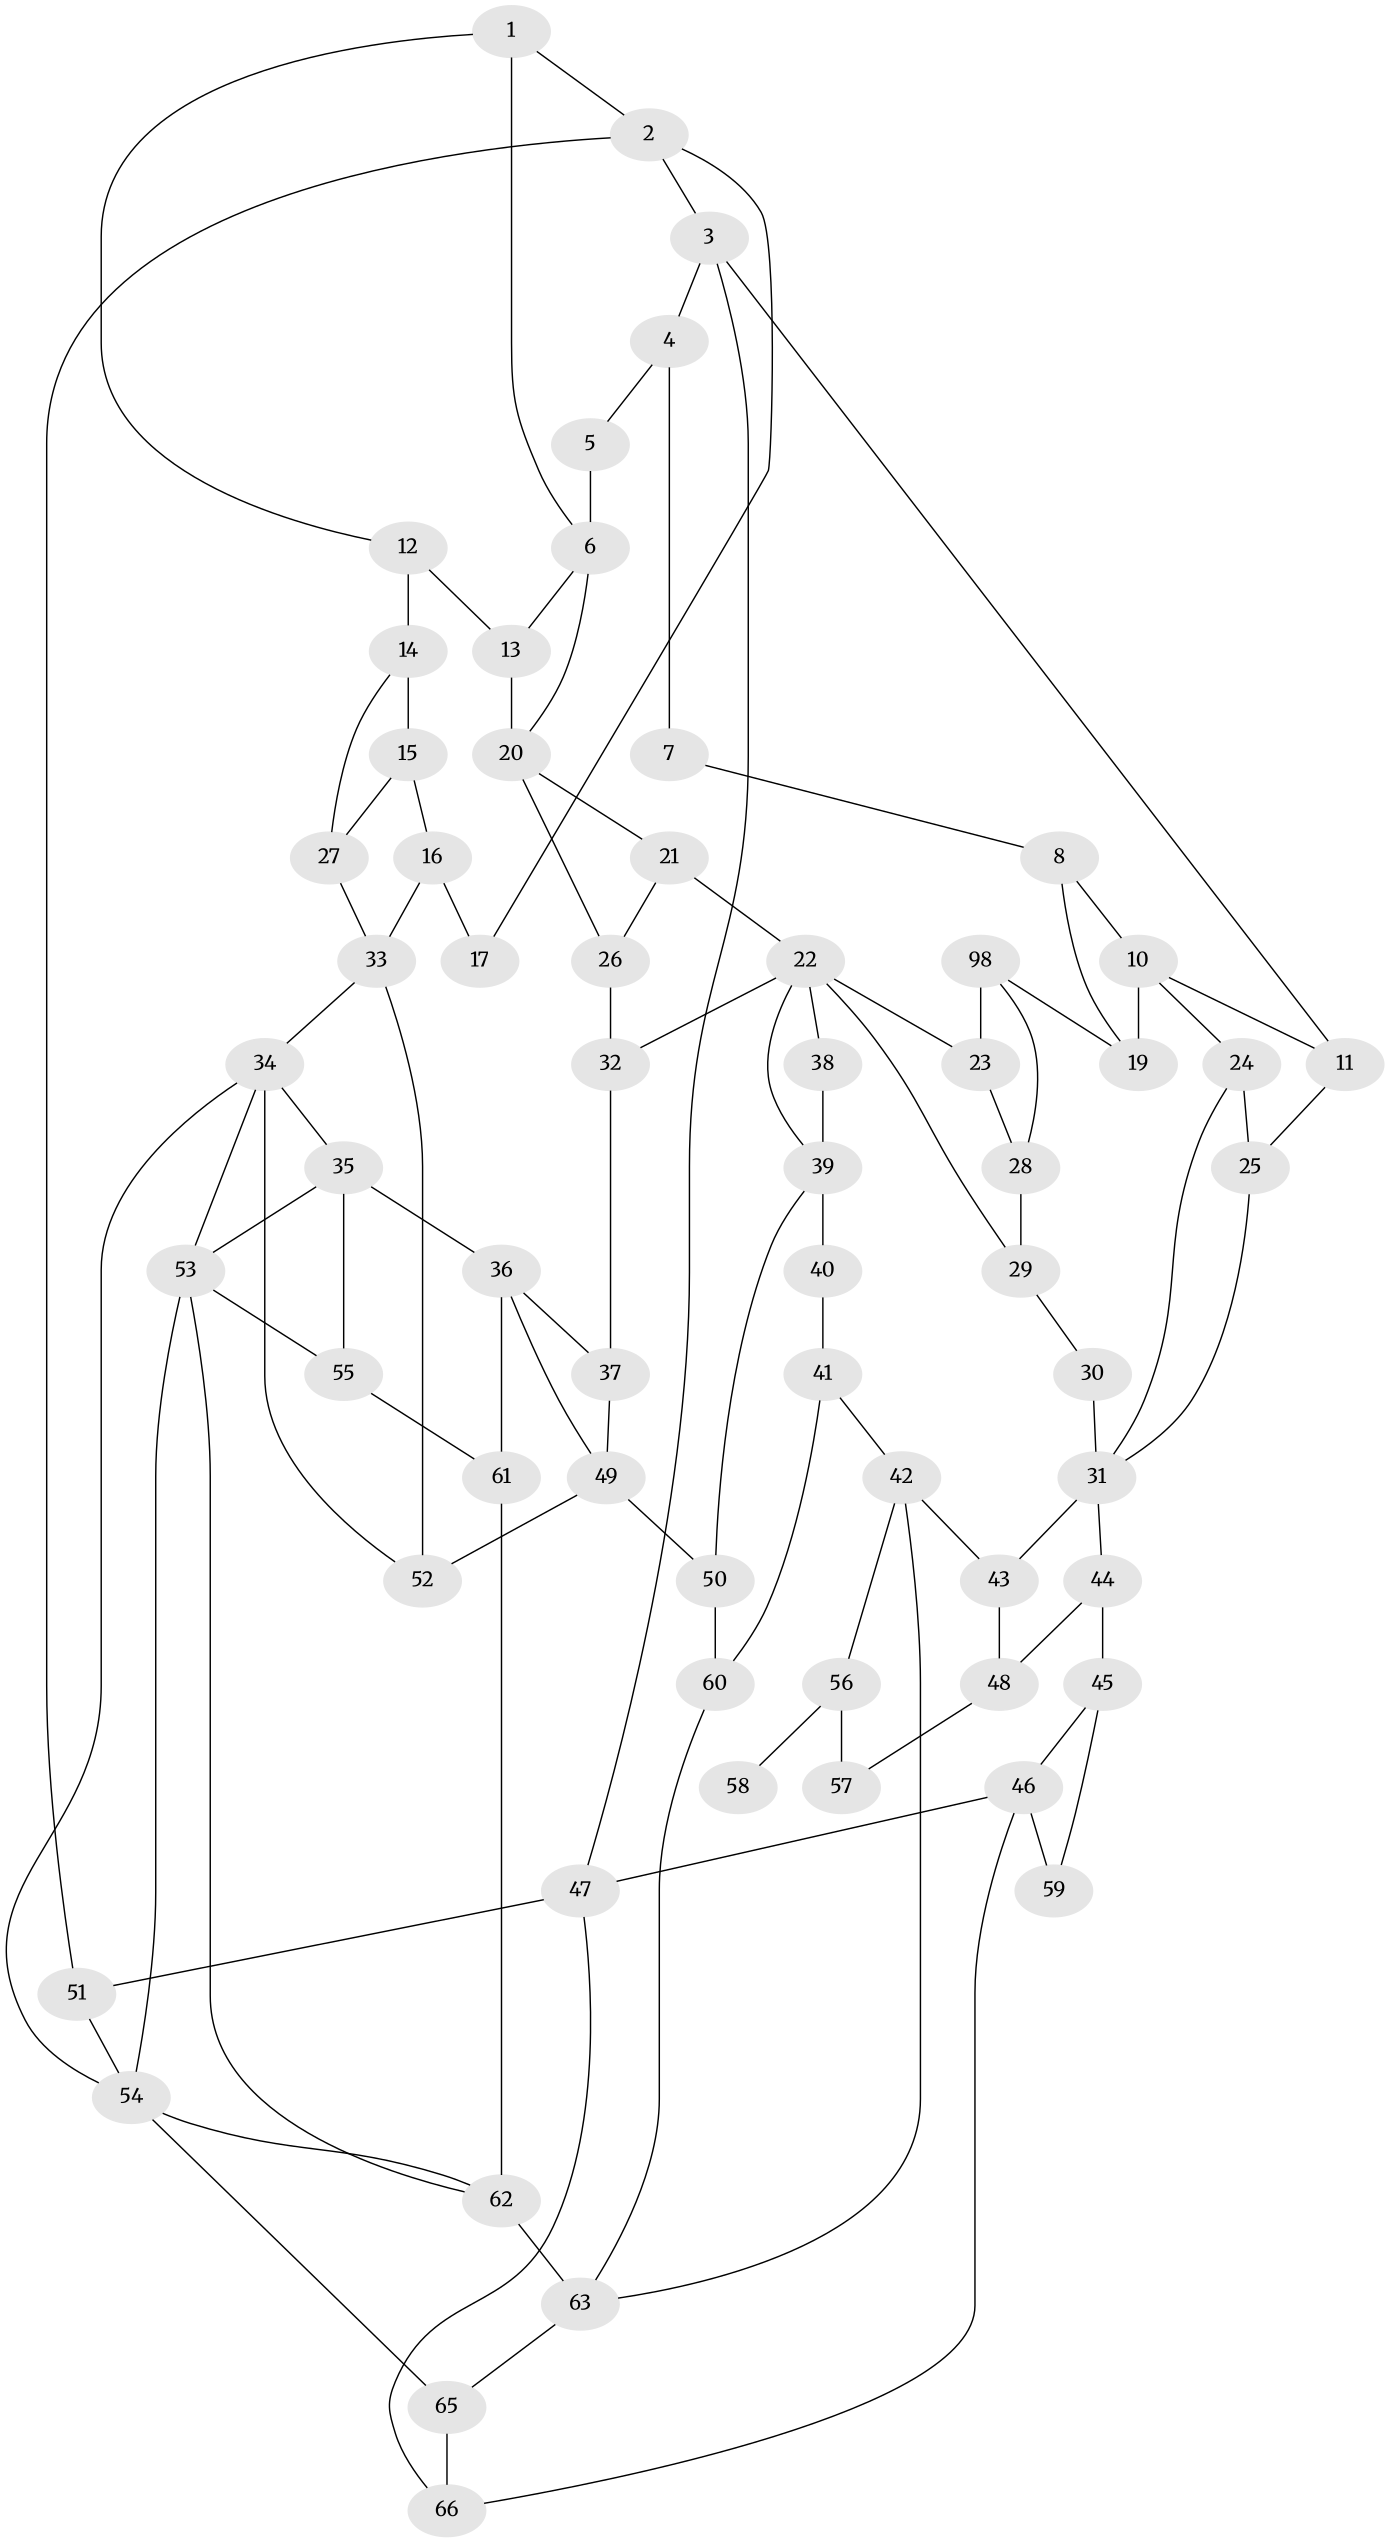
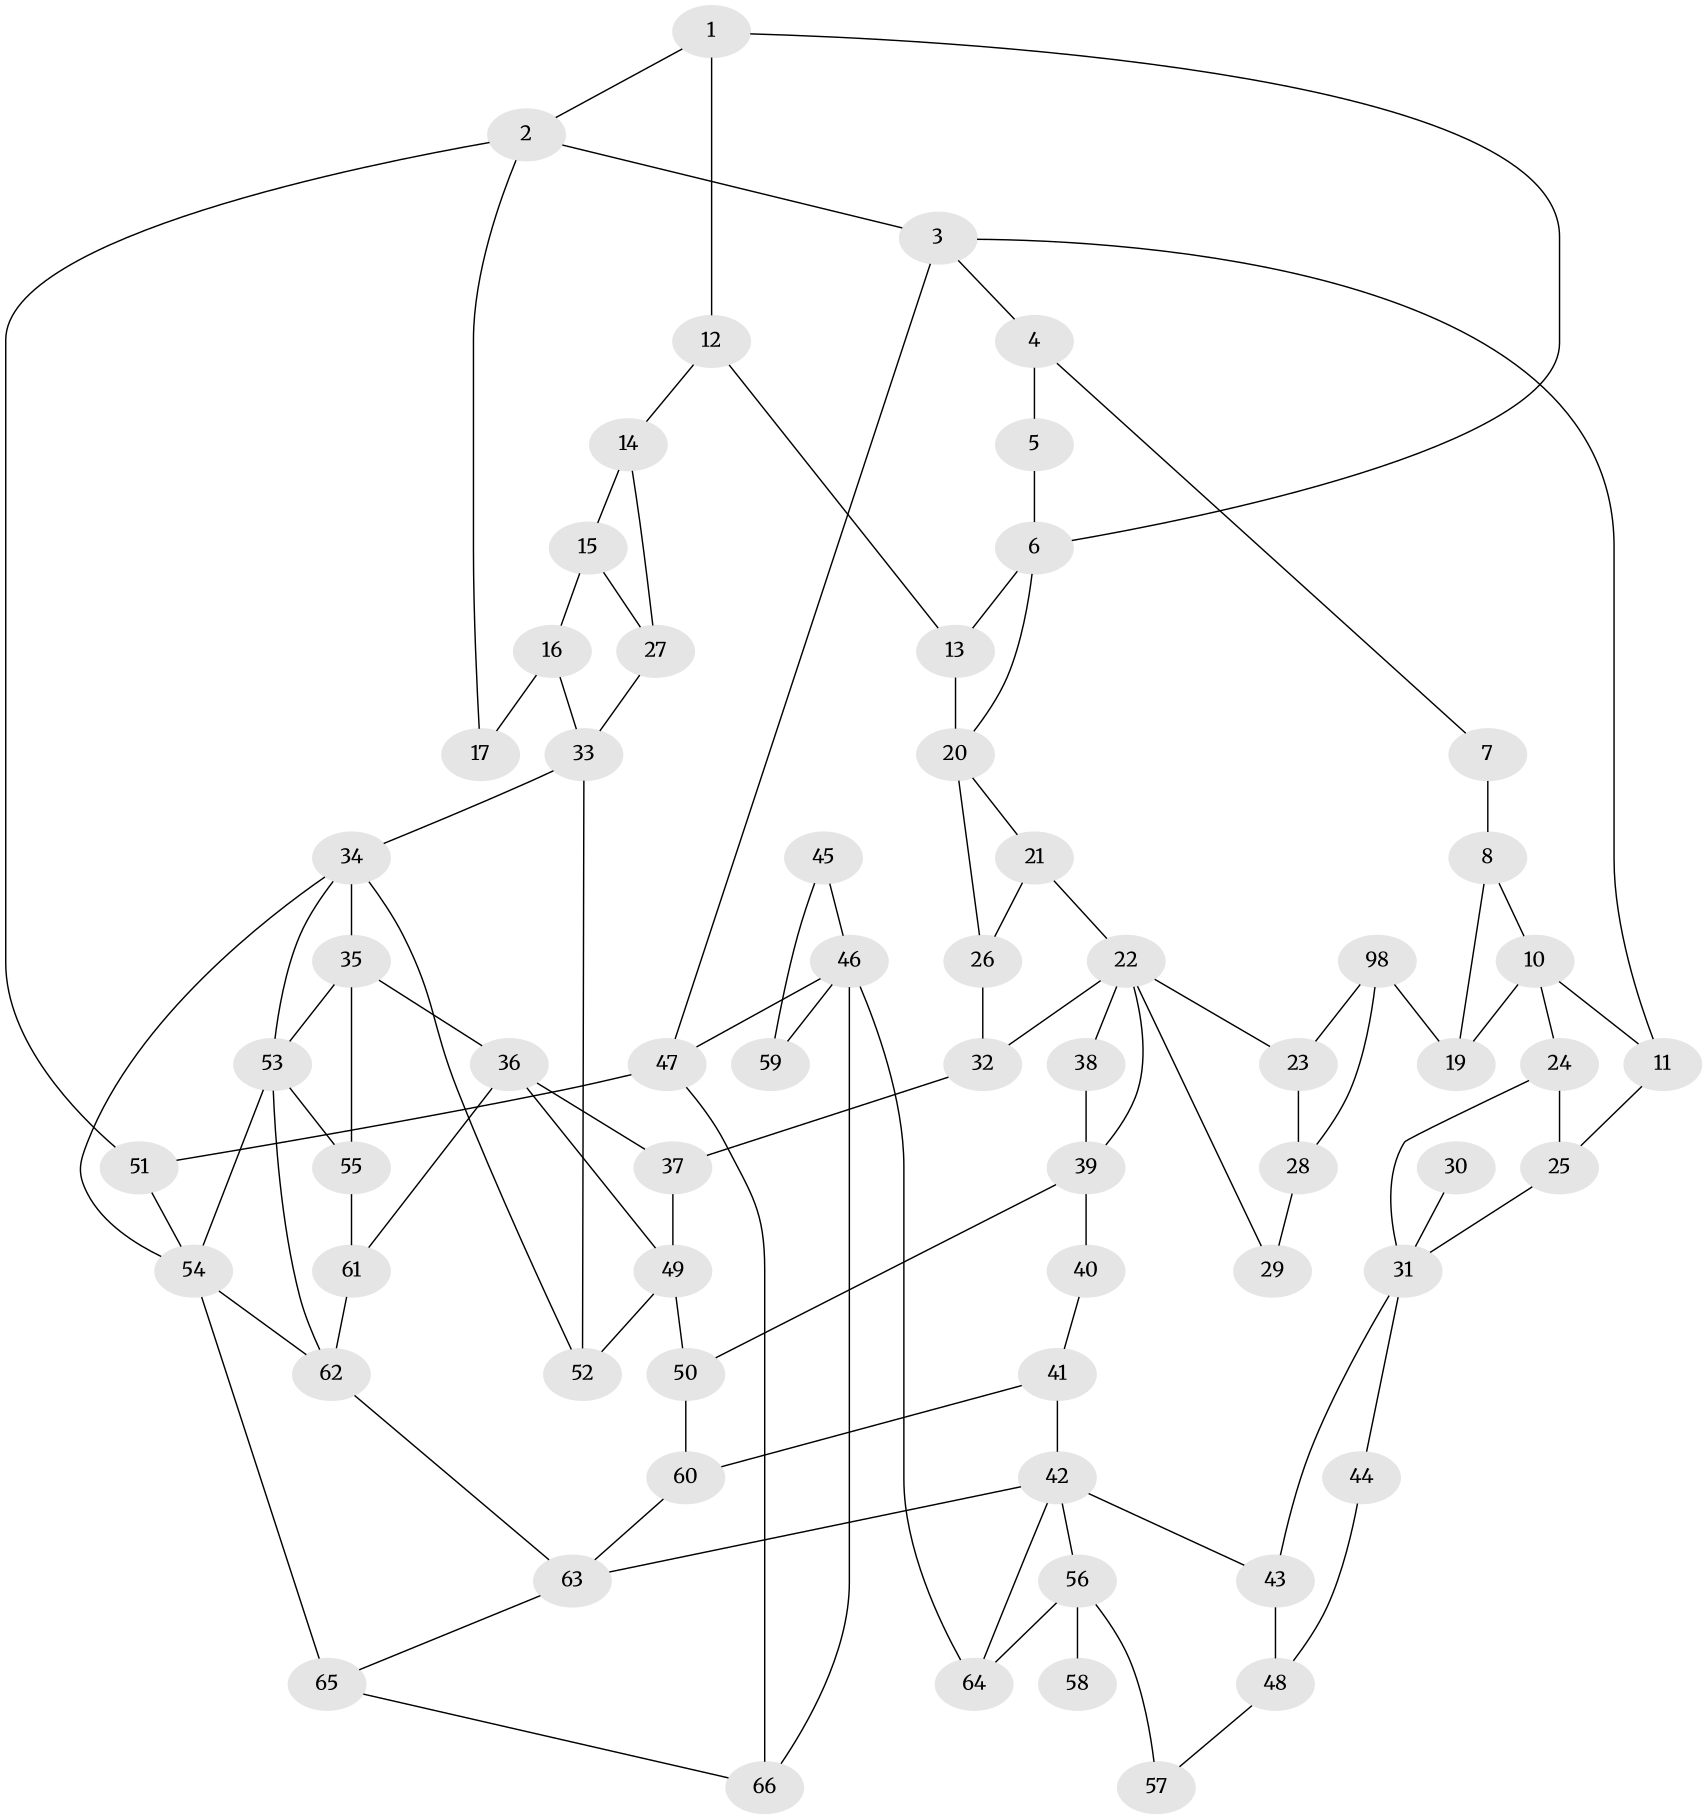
edge "29" -- "30": removed
edge "44" -- "45": removed
node "64": added
